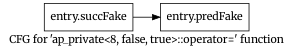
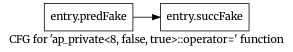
edge "entry.succFake" -> "entry.predFake": reversed
